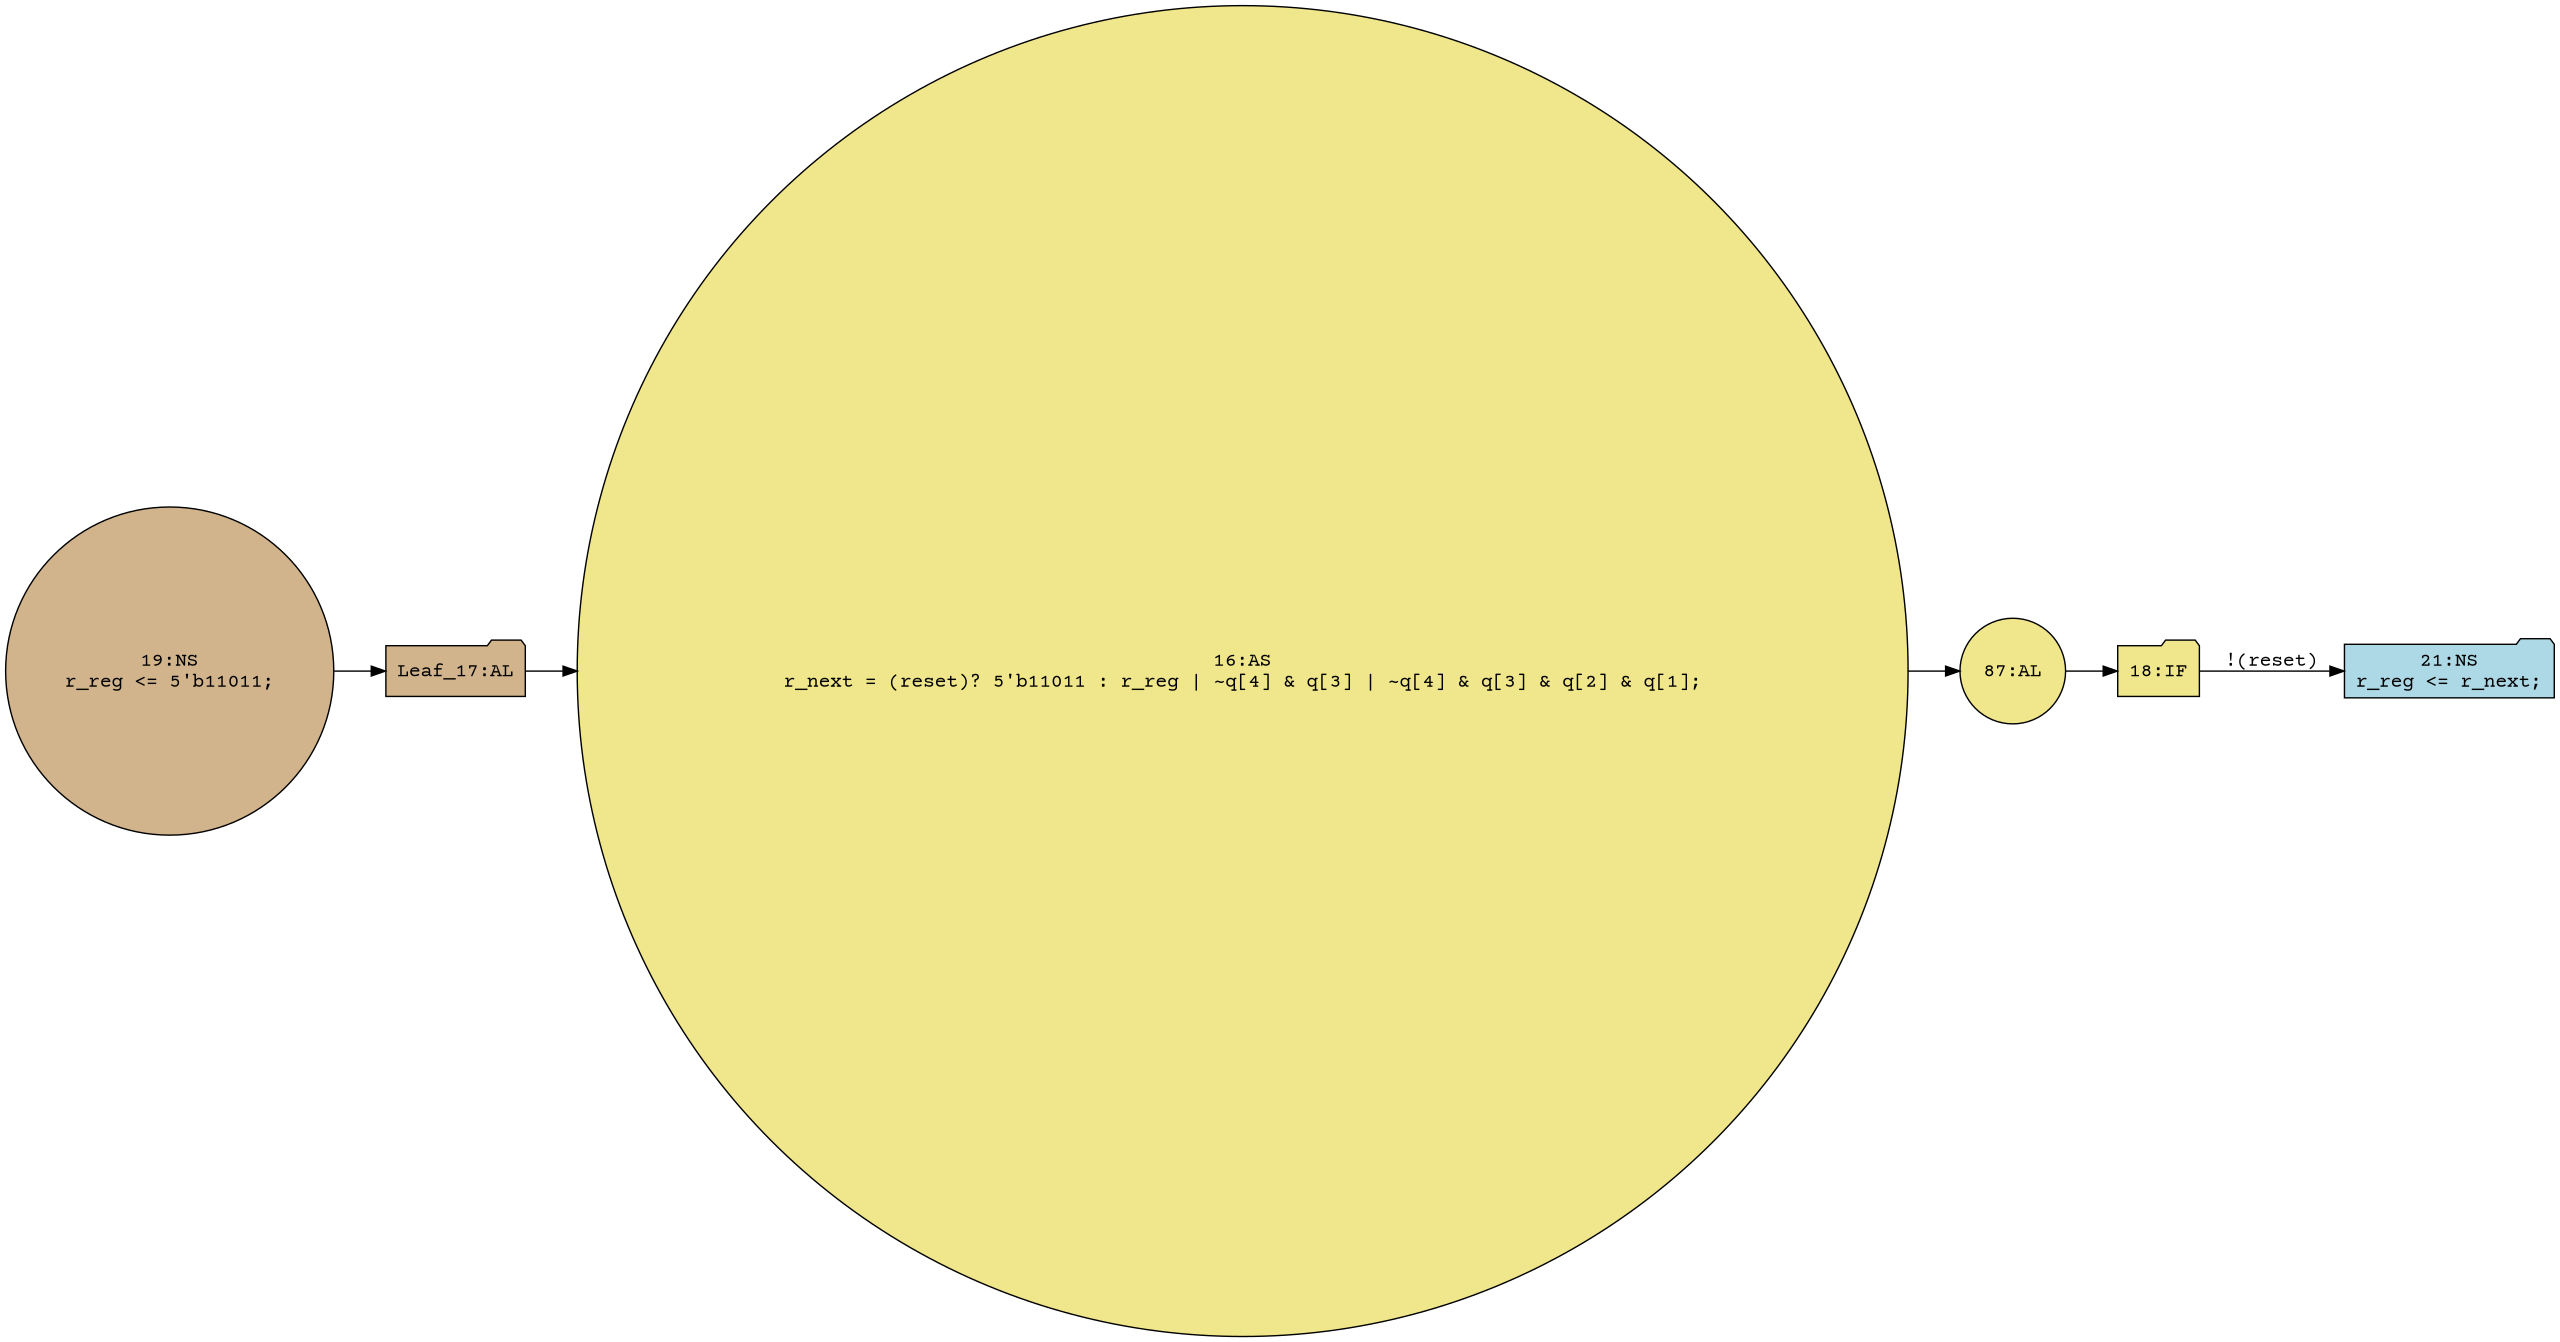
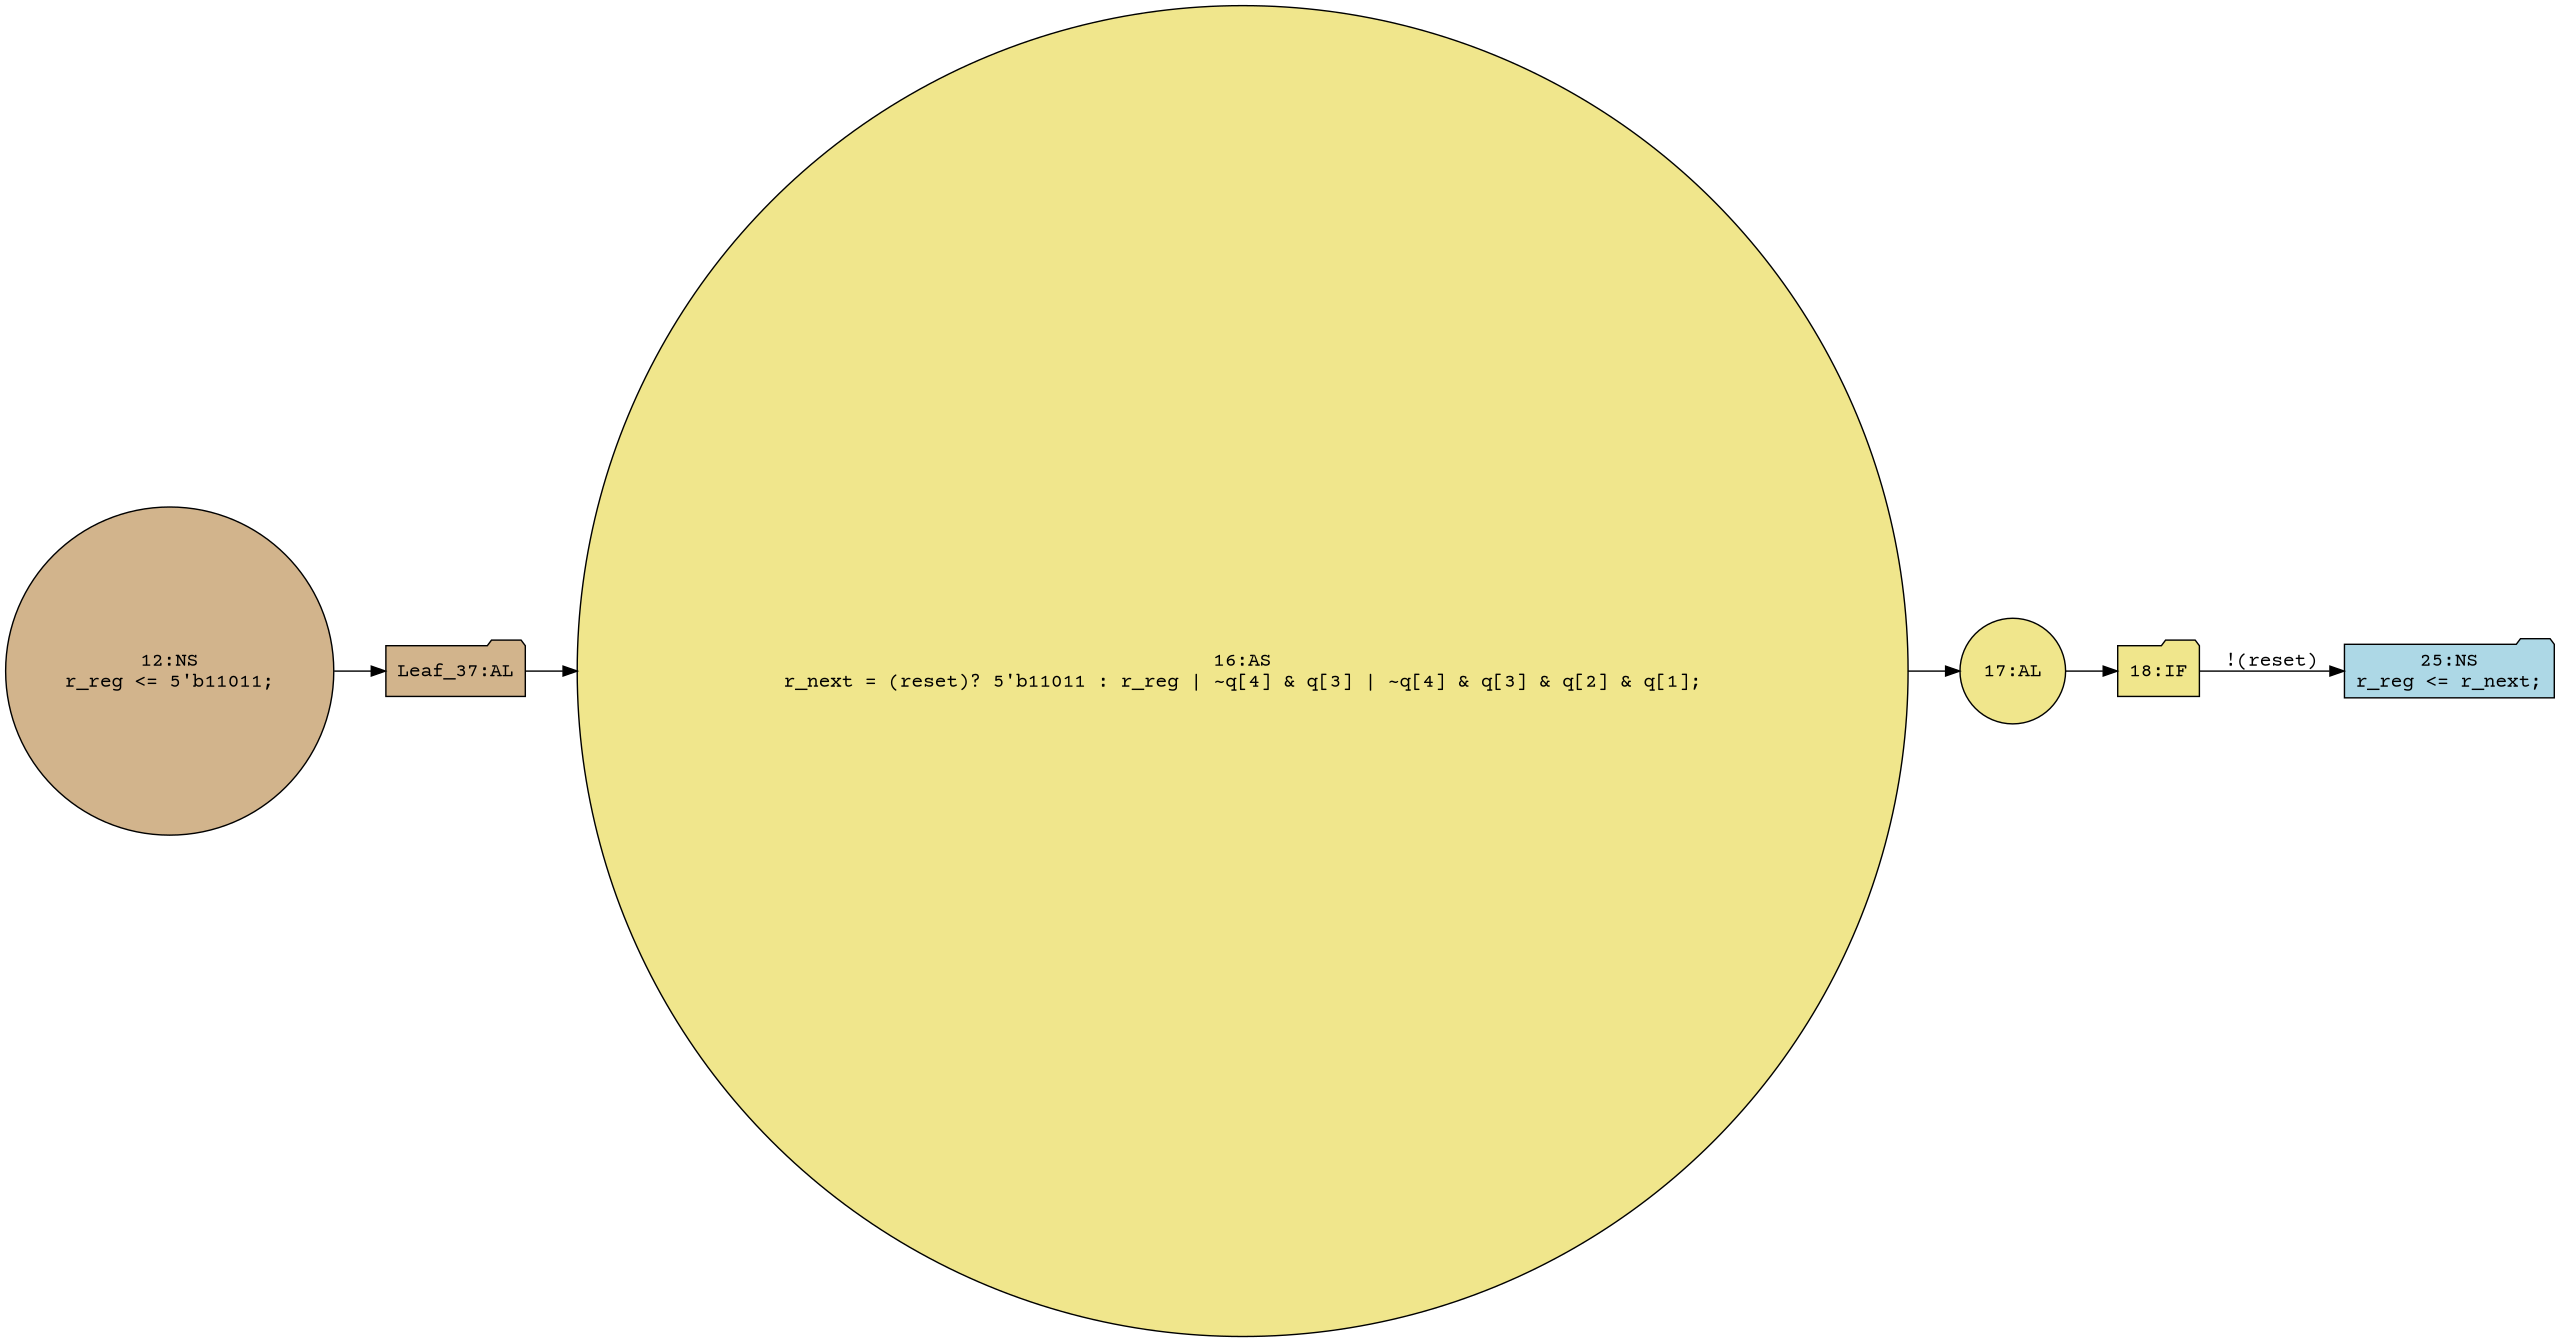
node "19:NS r_reg <= 5'b11011;": label "19:NS r_reg <= 5'b11011;" -> "12:NS r_reg <= 5'b11011;"
node "Leaf_17:AL": label "Leaf_17:AL" -> "Leaf_37:AL"
node "87:AL": label "87:AL" -> "17:AL"
node "21:NS r_reg <= r_next;": label "21:NS r_reg <= r_next;" -> "25:NS r_reg <= r_next;"
